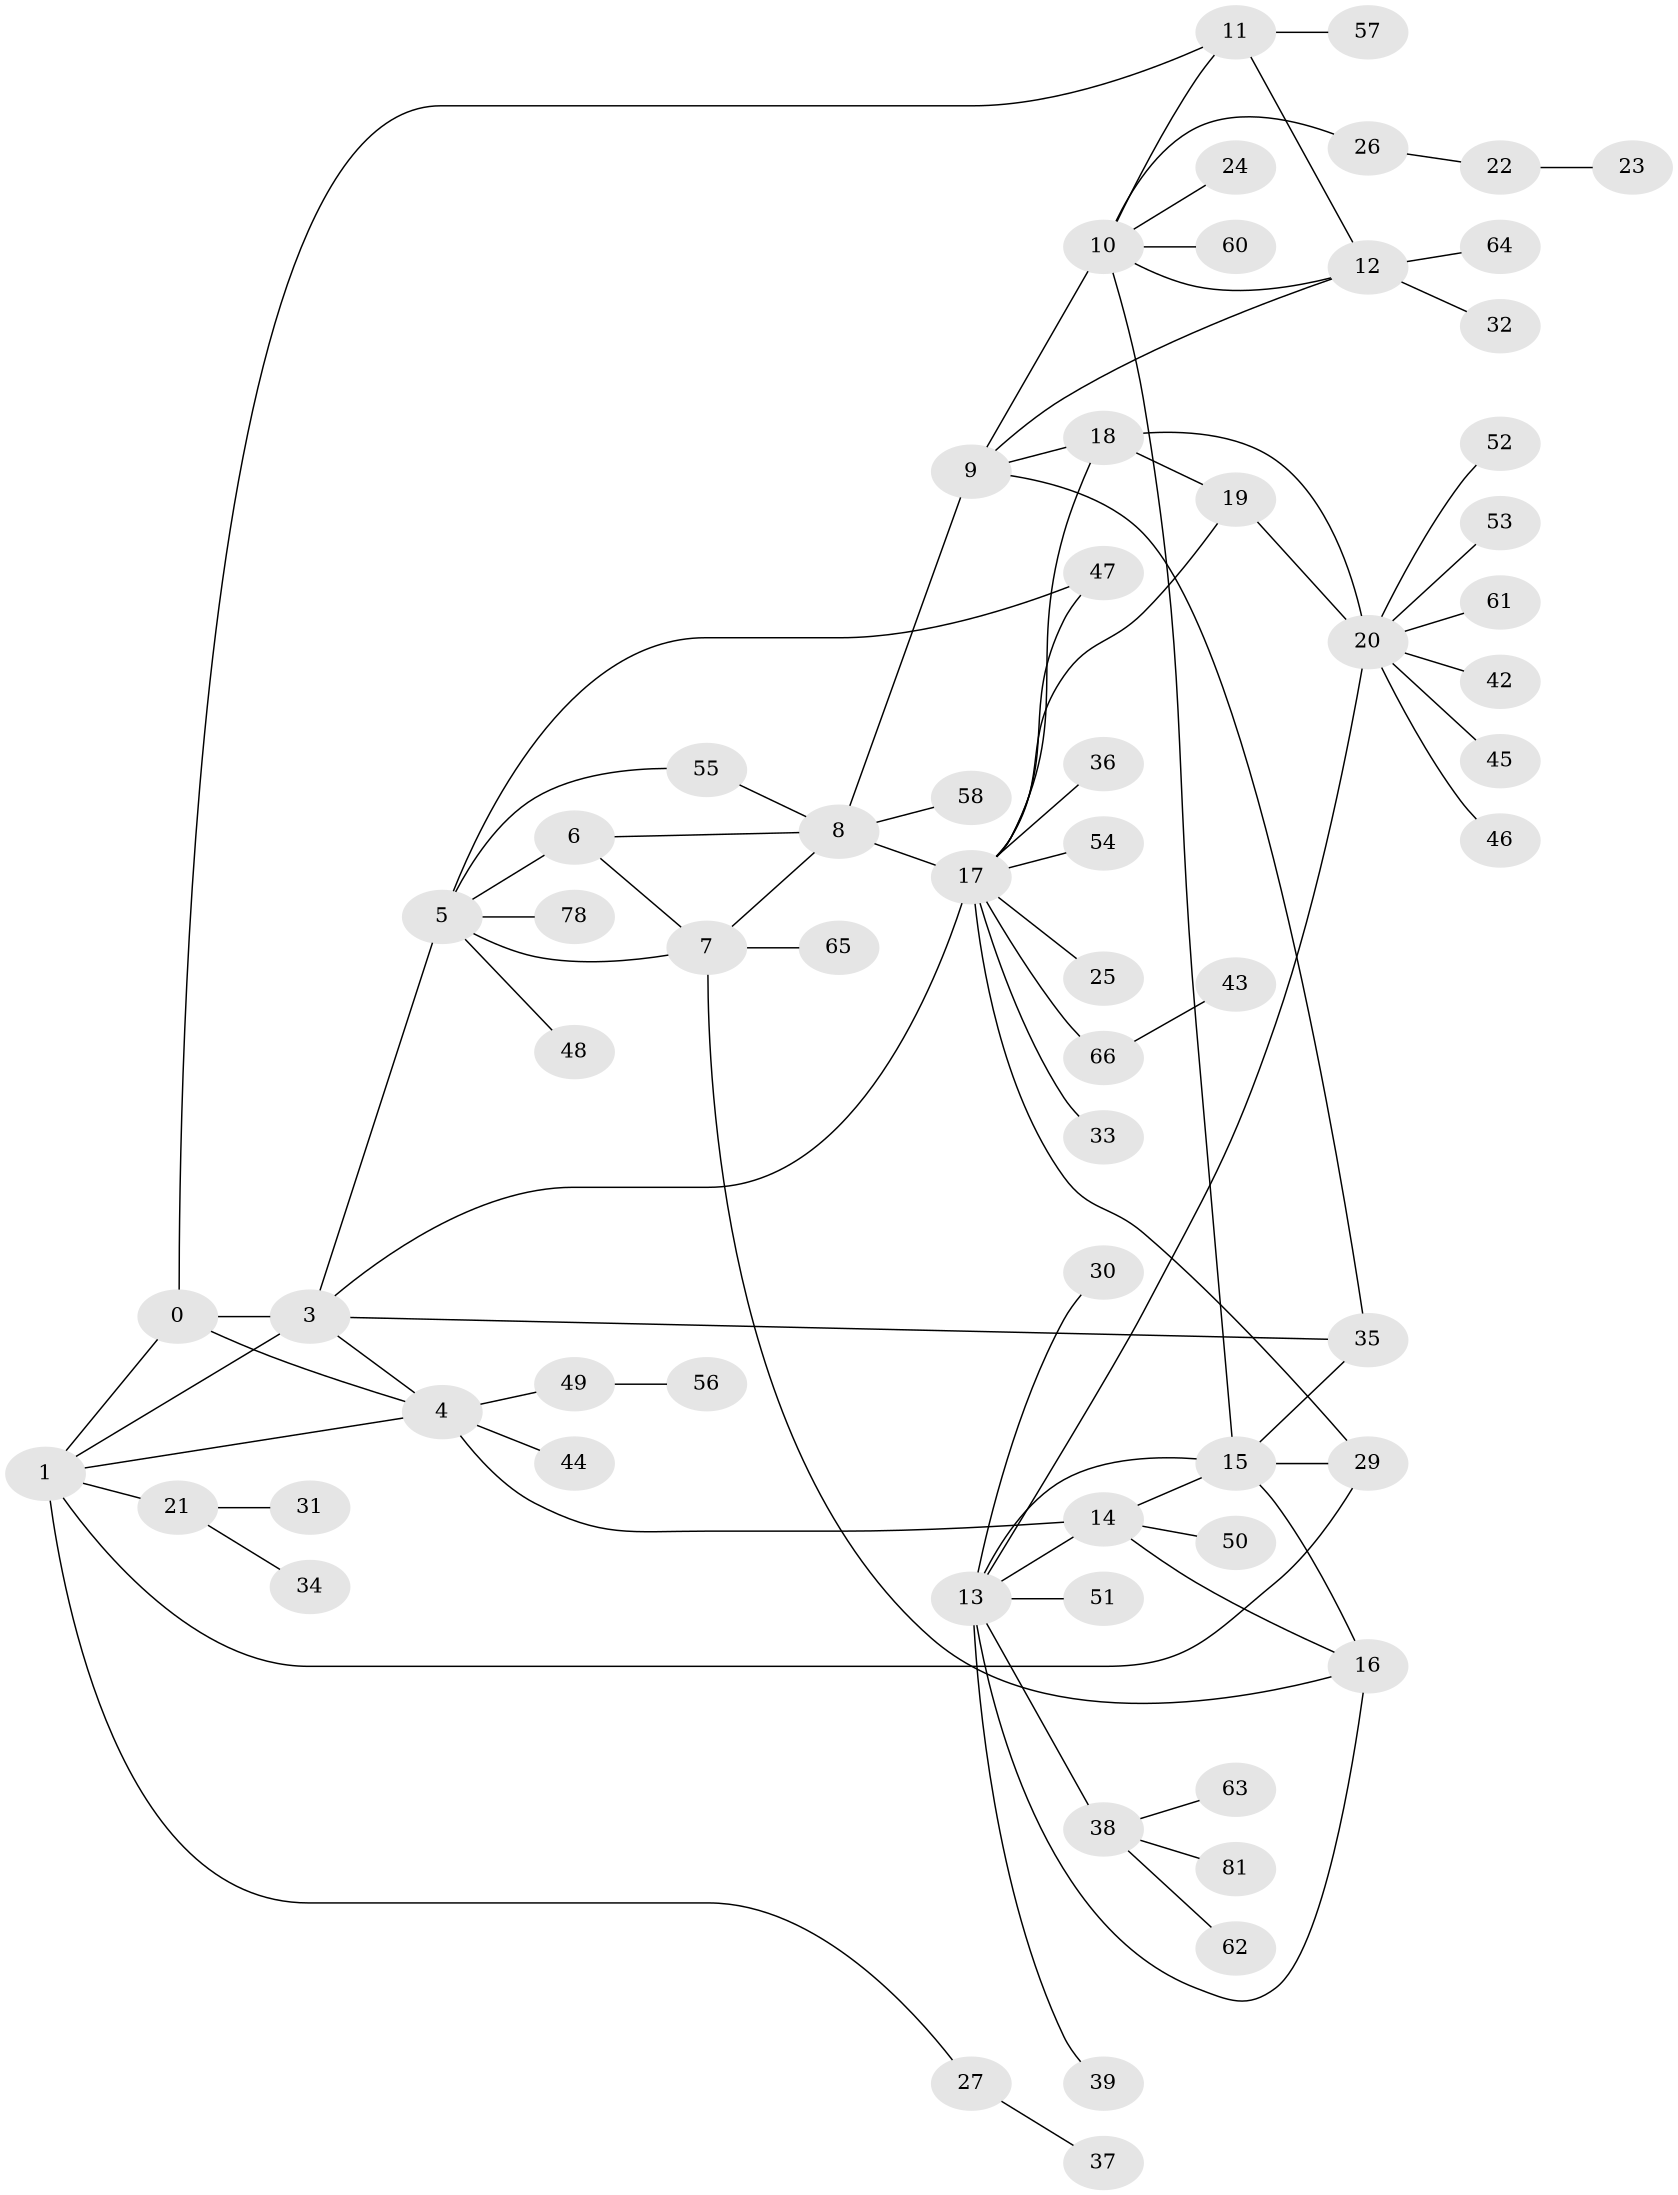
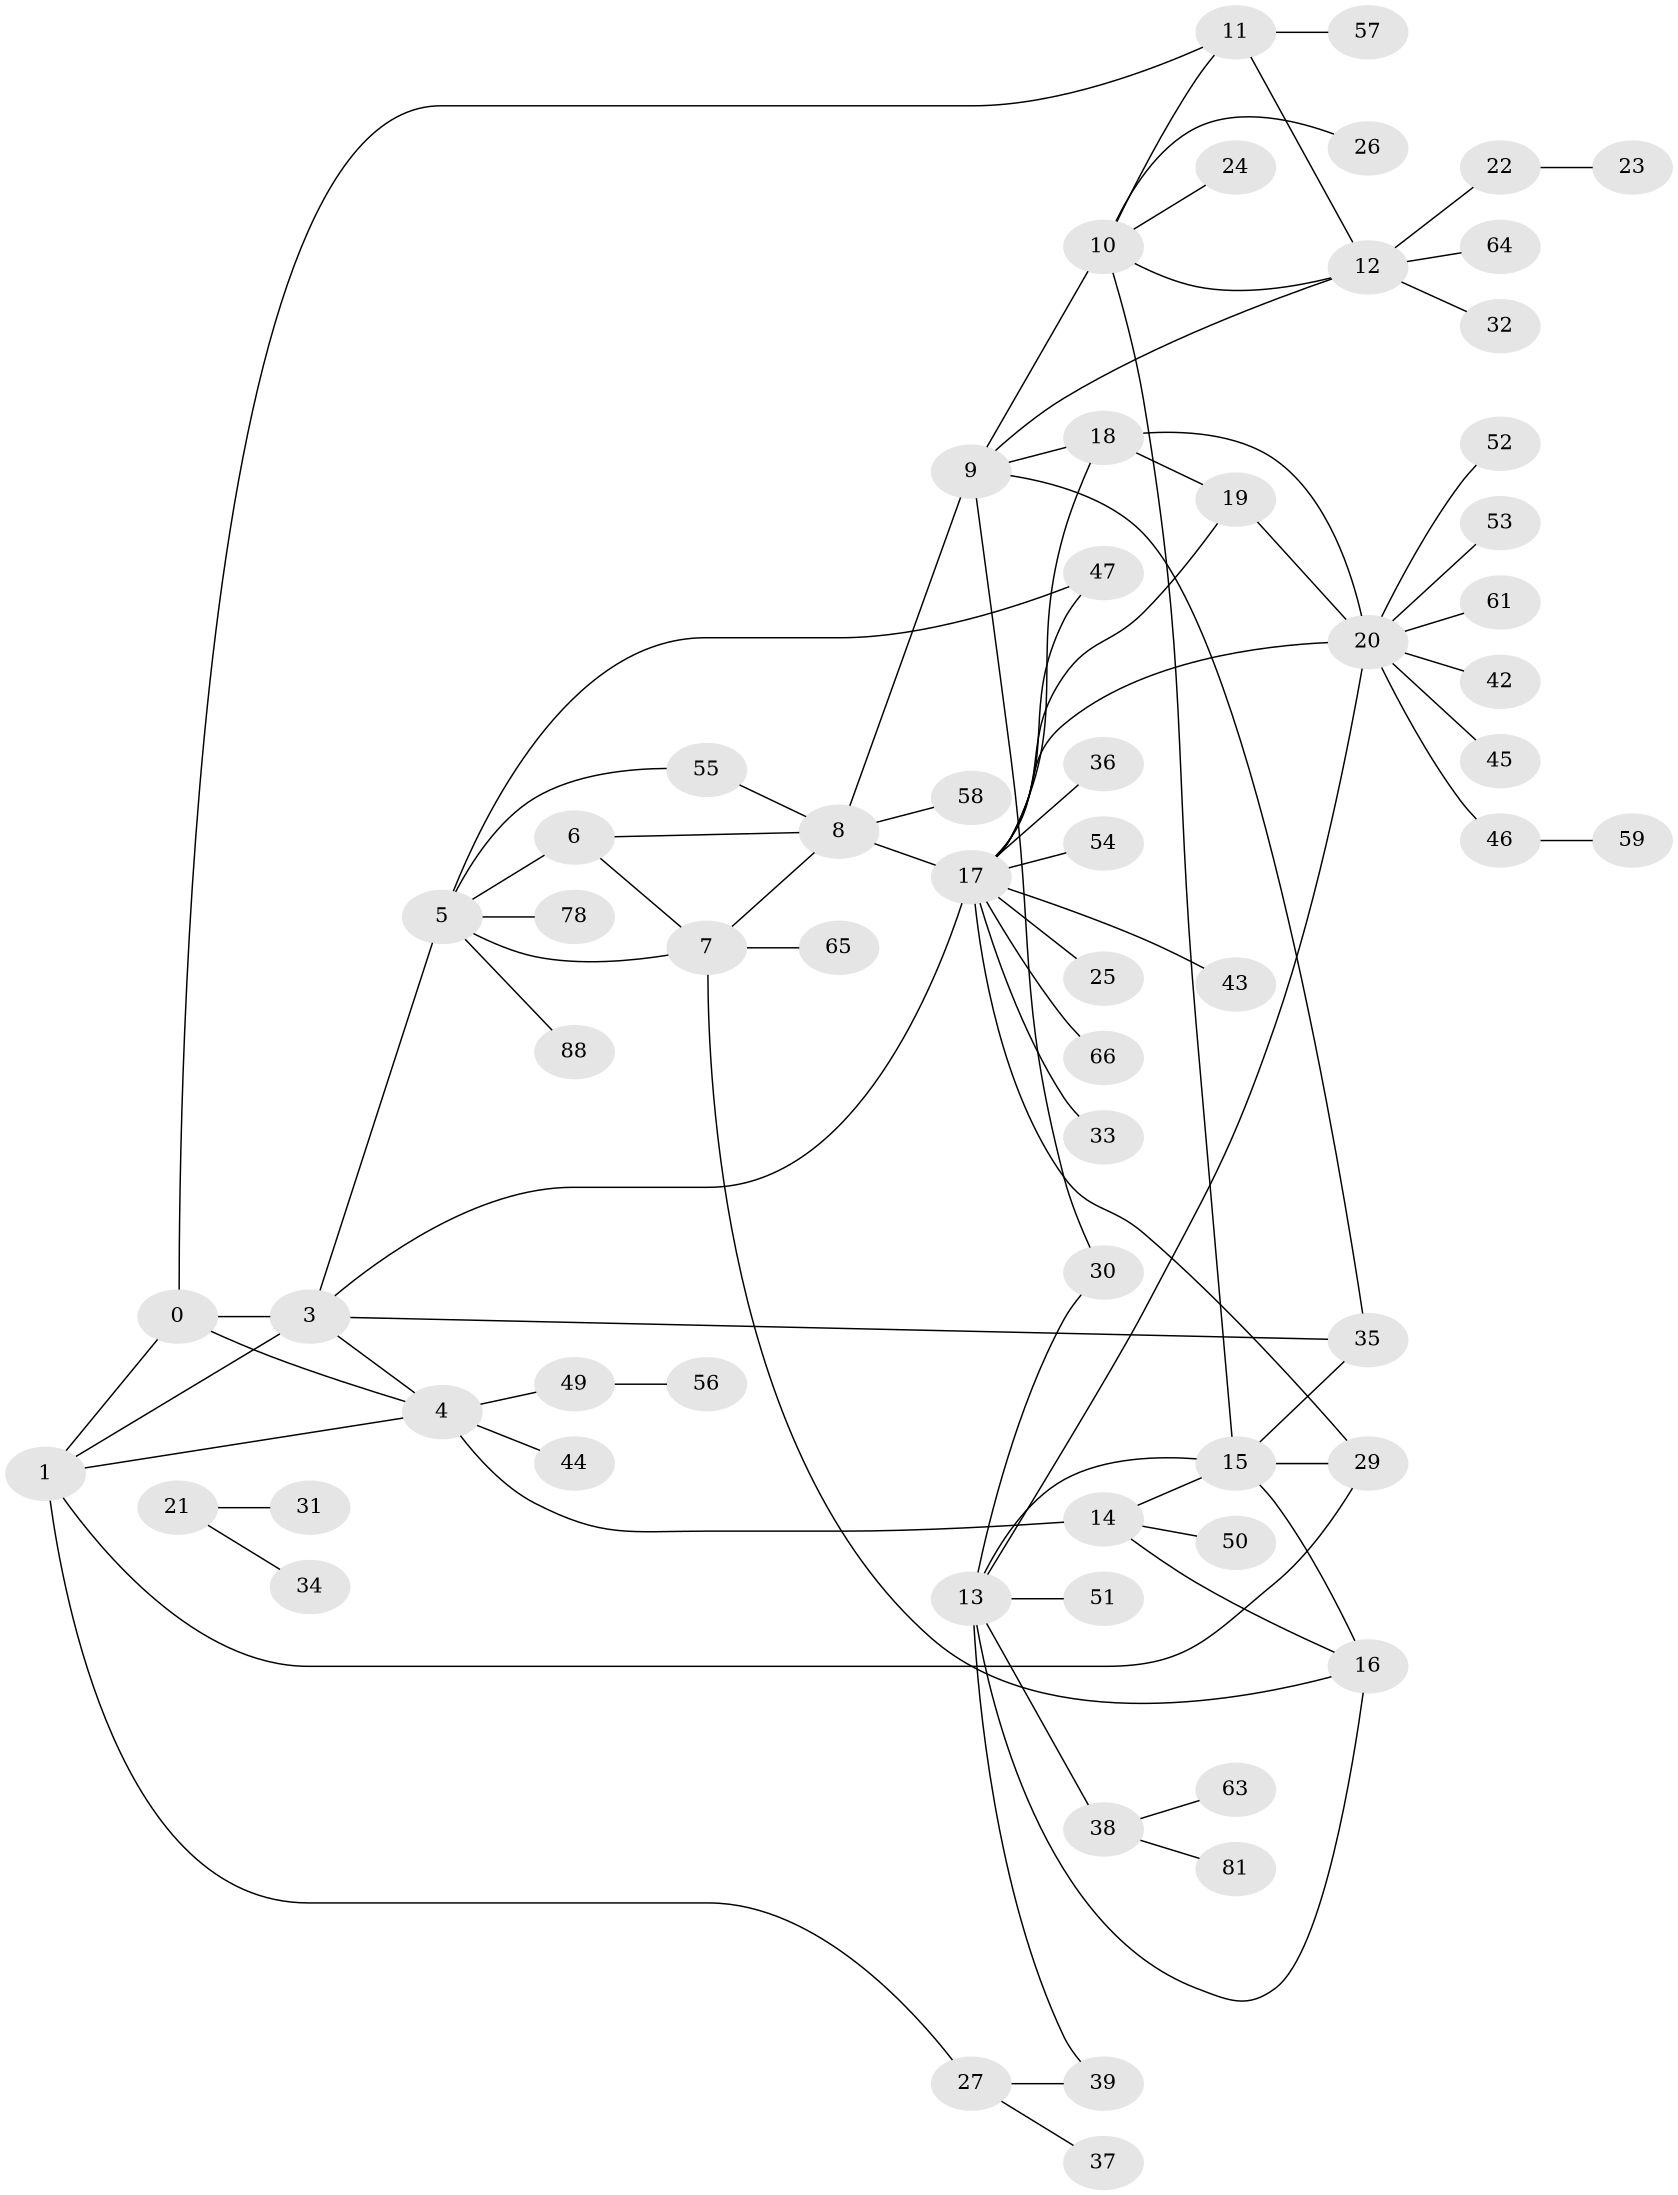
edge "26" -- "22": now "12" -- "22"
node "60": removed
edge "20" -- "17": added
node "59": added
edge "9" -- "30": added
edge "43" -- "66": now "43" -- "17"
node "48": label "48" -> "88"
edge "1" -- "21": removed
edge "14" -- "13": removed
node "62": removed
edge "27" -- "39": added
